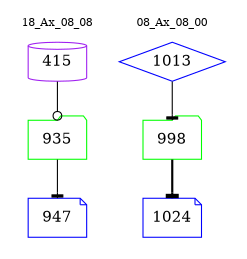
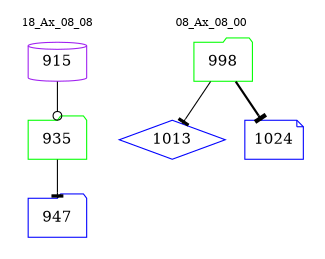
node "415": label "415" -> "915"
edge "1013" -> "998": reversed
node "947": shape note -> folder
